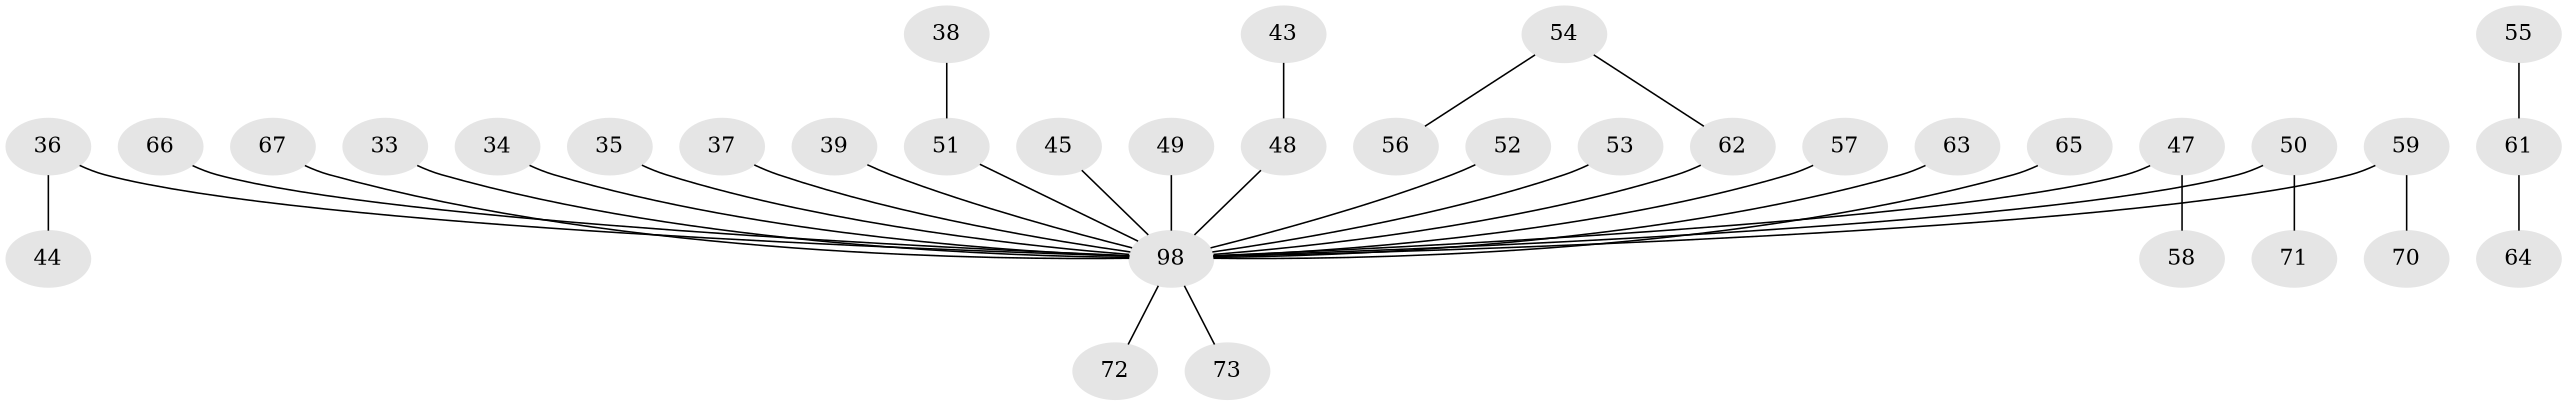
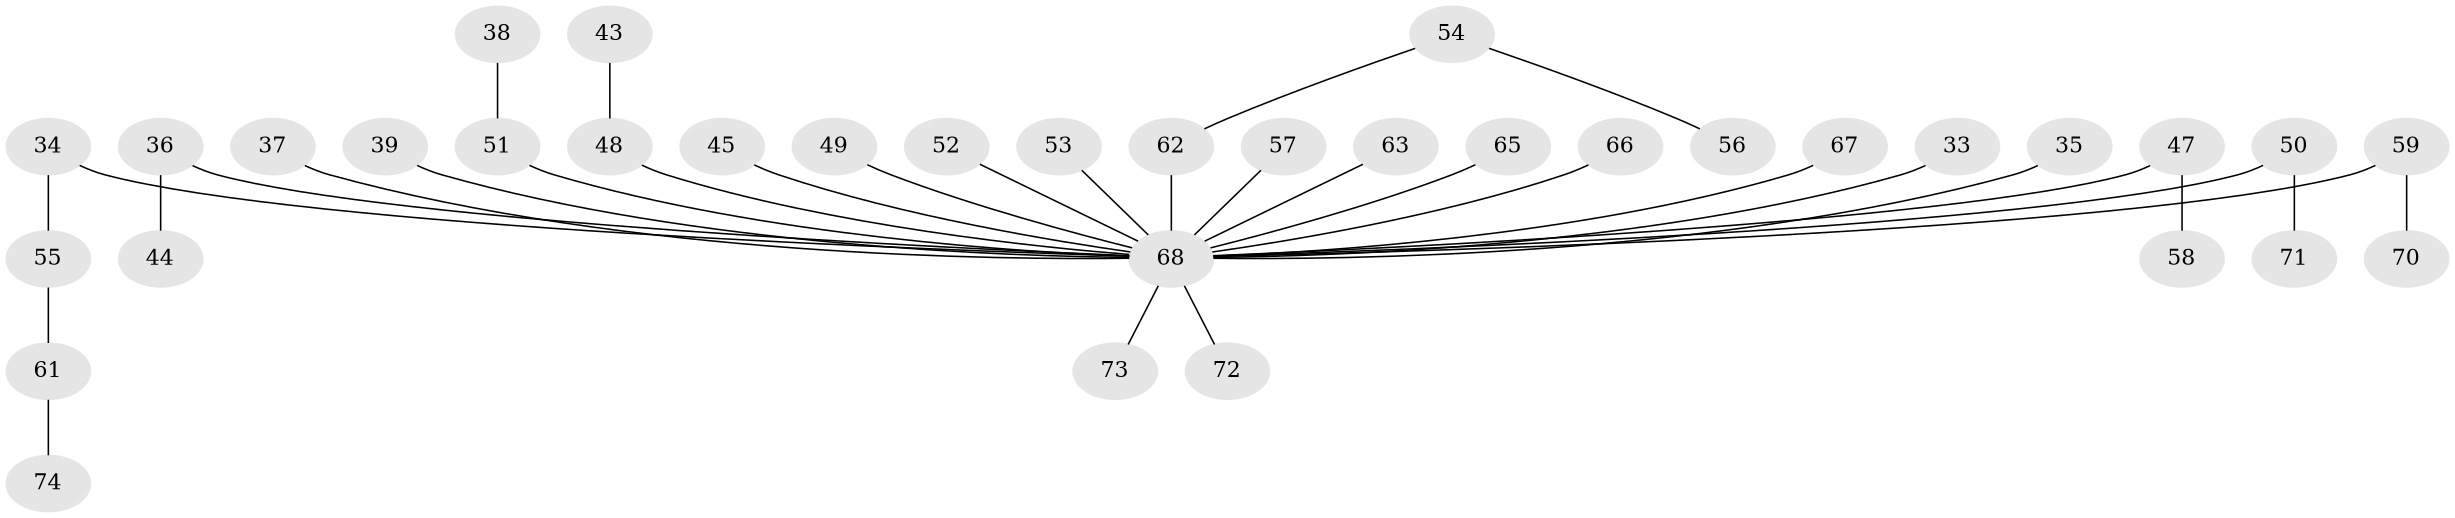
edge "34" -- "55": added
node "98": label "98" -> "68"
node "64": label "64" -> "74"
